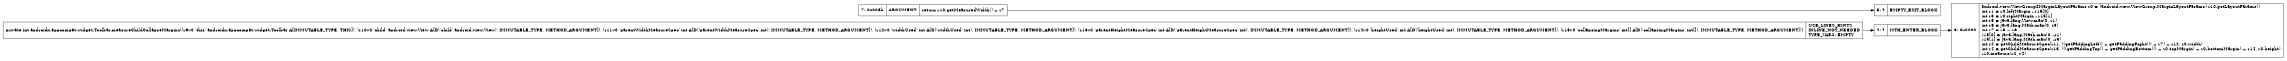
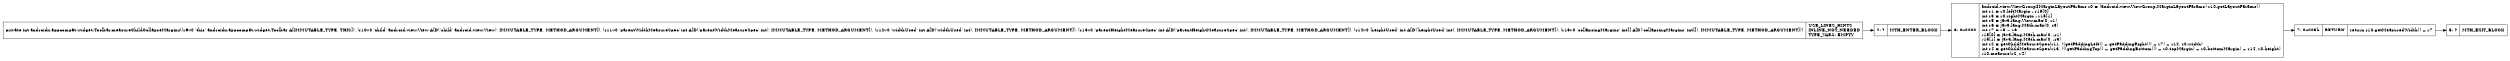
node "7: 0x005b": text "ARGUMENT" -> "RETURN"
node "5: ?": text "EMPTY_EXIT_BLOCK" -> "MTH_EXIT_BLOCK"
edge "6: 0x0000" -> "7: 0x005b": added
